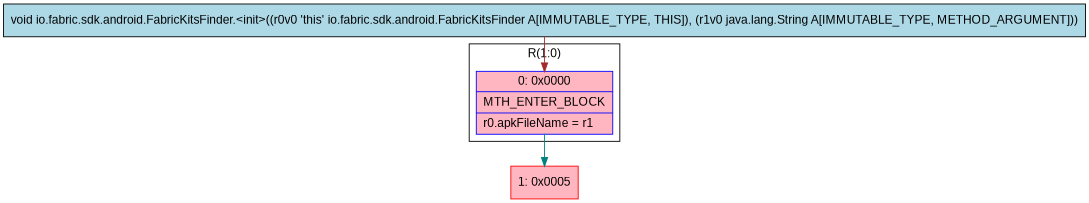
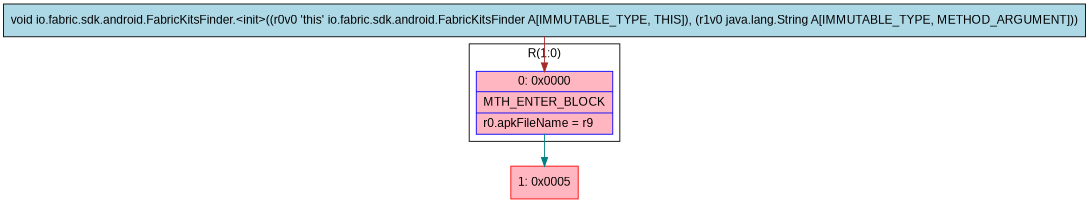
node "0: 0x0000": text "r0.apkFileName = r1" -> "r0.apkFileName = r9"
